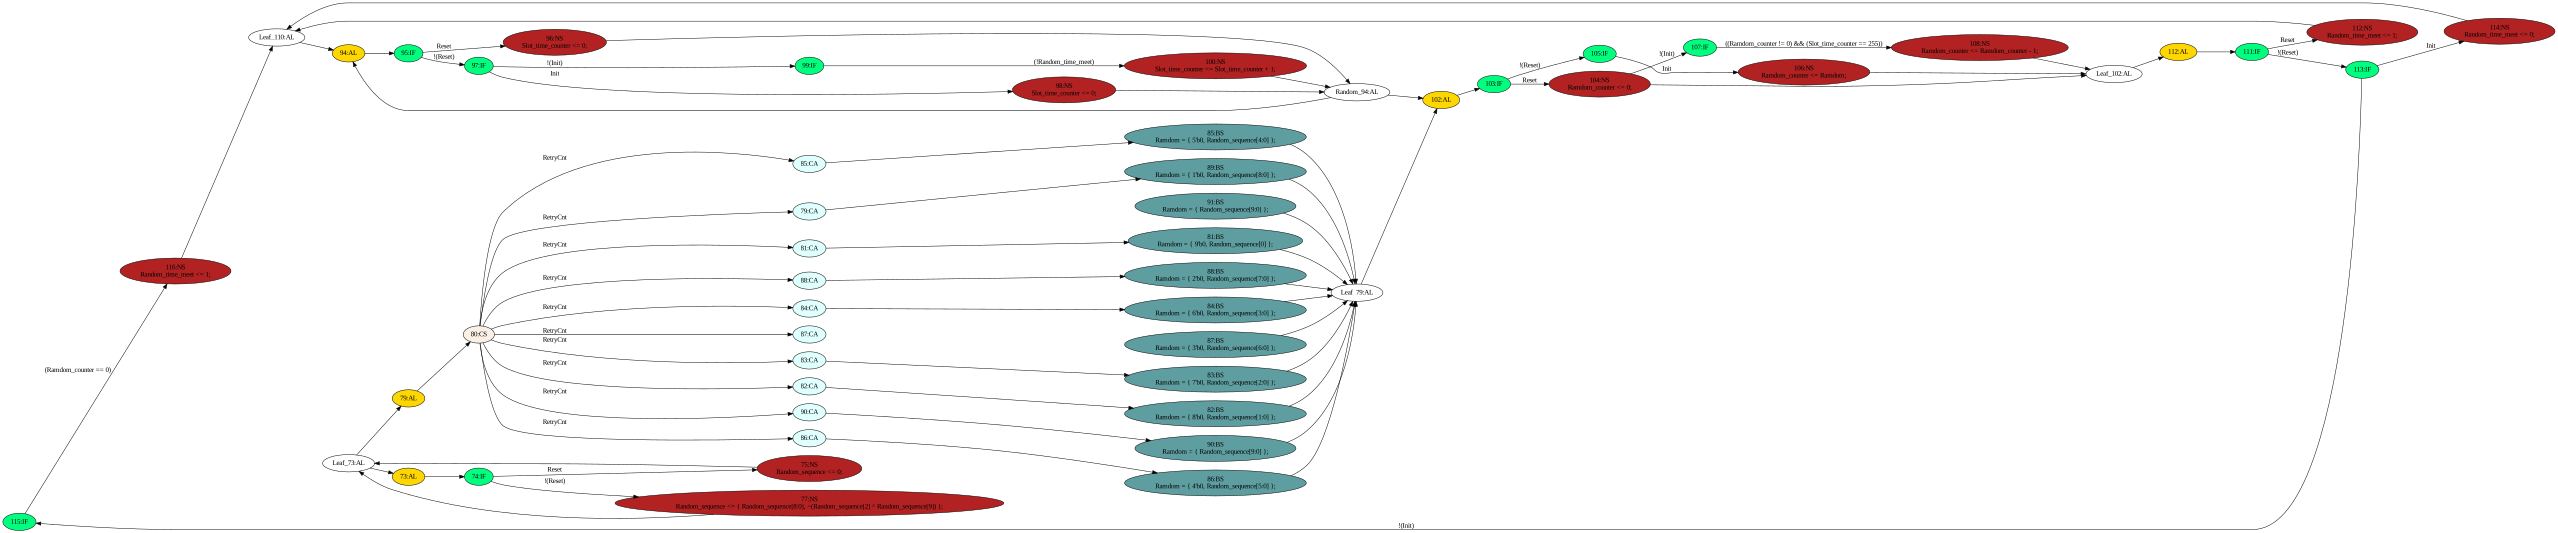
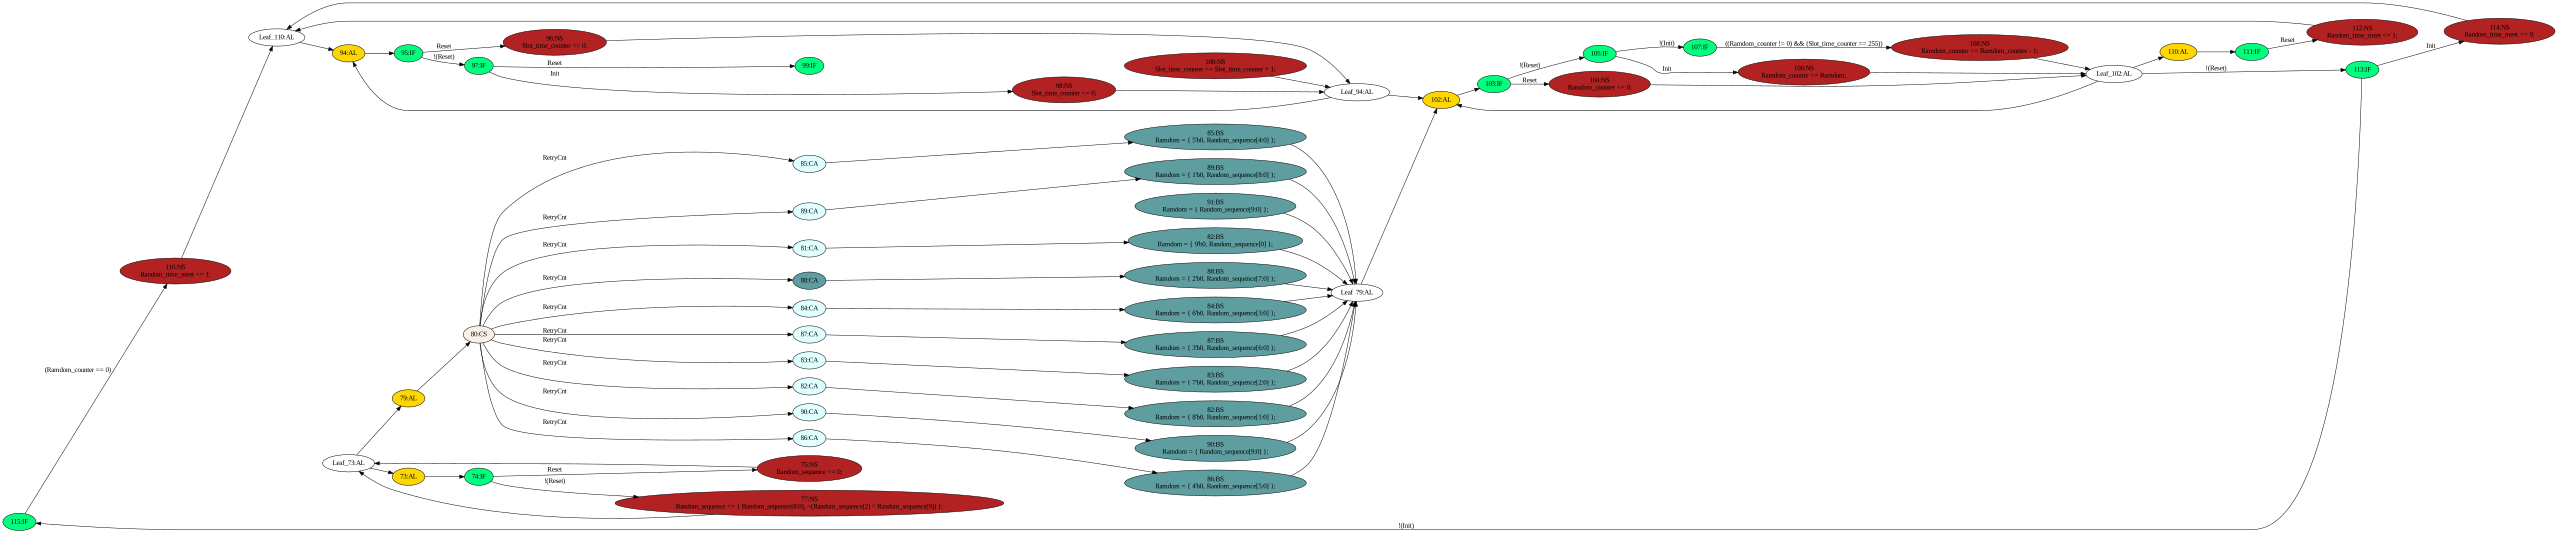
node "112:AL": label "112:AL" -> "110:AL"
edge "111:IF" -> "113:IF": now "Leaf_102:AL" -> "113:IF"
edge "97:IF" -> "99:IF": label "!(Init)" -> "Reset"
edge "104:NS Ramdom_counter <= 0;" -> "107:IF": now "105:IF" -> "107:IF"
edge "99:IF" -> "100:NS Slot_time_counter <= Slot_time_counter + 1;": removed, label "(!Random_time_meet)"
node "Random_94:AL": label "Random_94:AL" -> "Leaf_94:AL"
edge "Leaf_102:AL" -> "102:AL": added
node "79:CA": label "79:CA" -> "89:CA"
node "81:BS Ramdom = { 9'b0, Random_sequence[0] };": label "81:BS Ramdom = { 9'b0, Random_sequence[0] };" -> "82:BS Ramdom = { 9'b0, Random_sequence[0] };"
node "88:CA": fillcolor lightcyan -> cadetblue
edge "87:CA" -> "87:BS Ramdom = { 3'b0, Random_sequence[6:0] };": added
